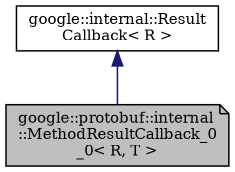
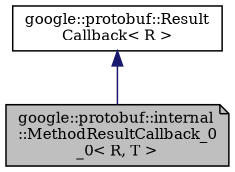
node "google::internal::Result Callback< R >": label "google::internal::Result Callback< R >" -> "google::protobuf::Result Callback< R >"
